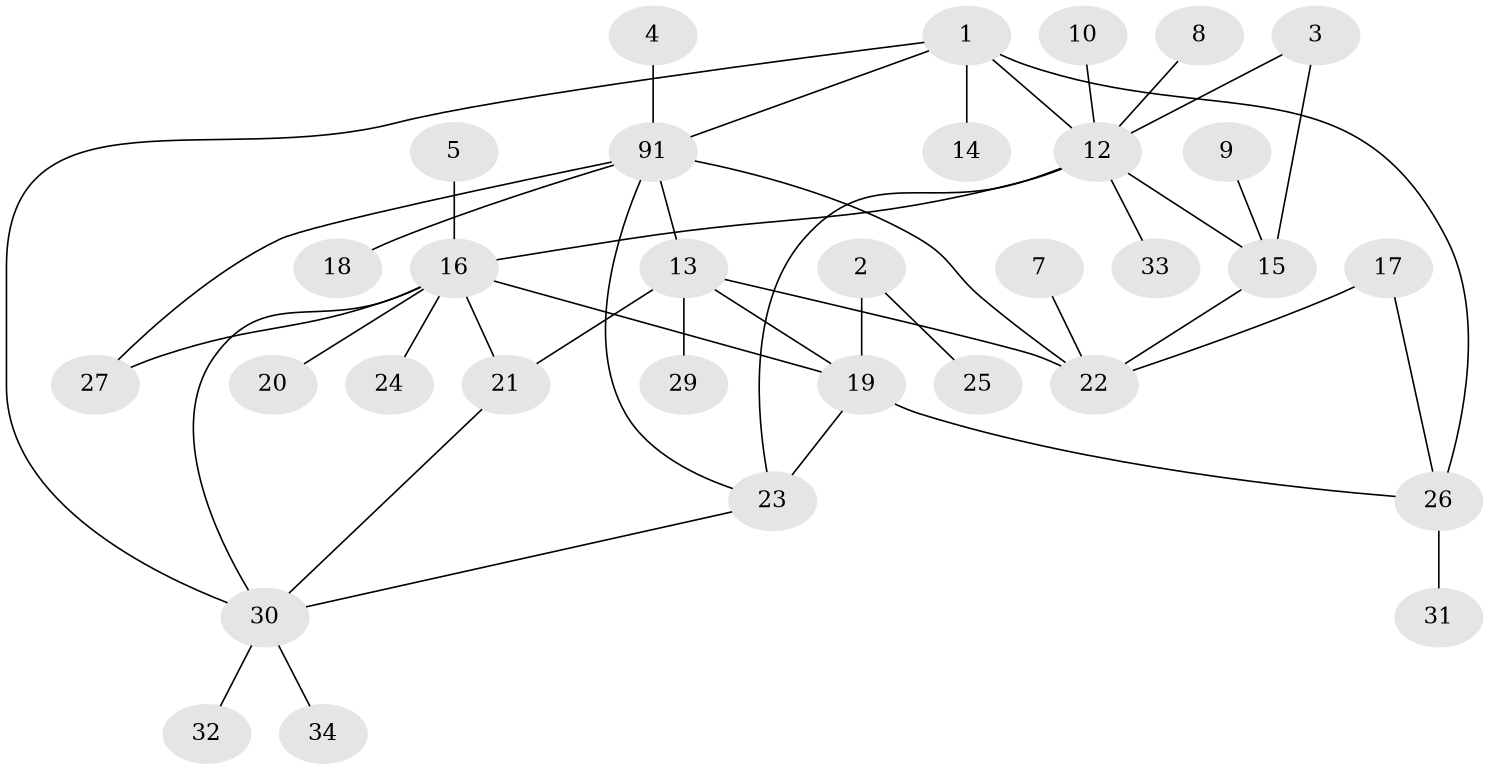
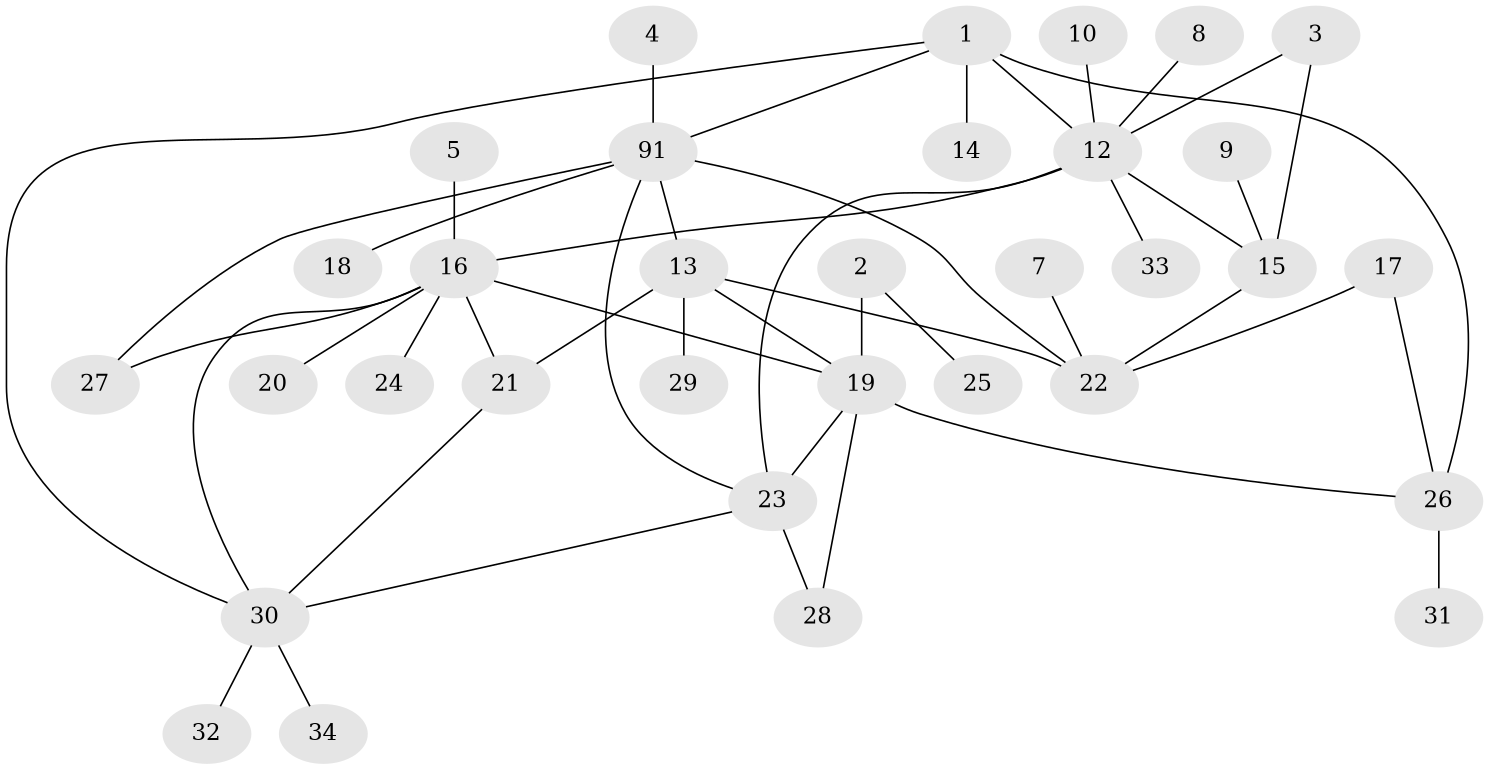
node "28": added
